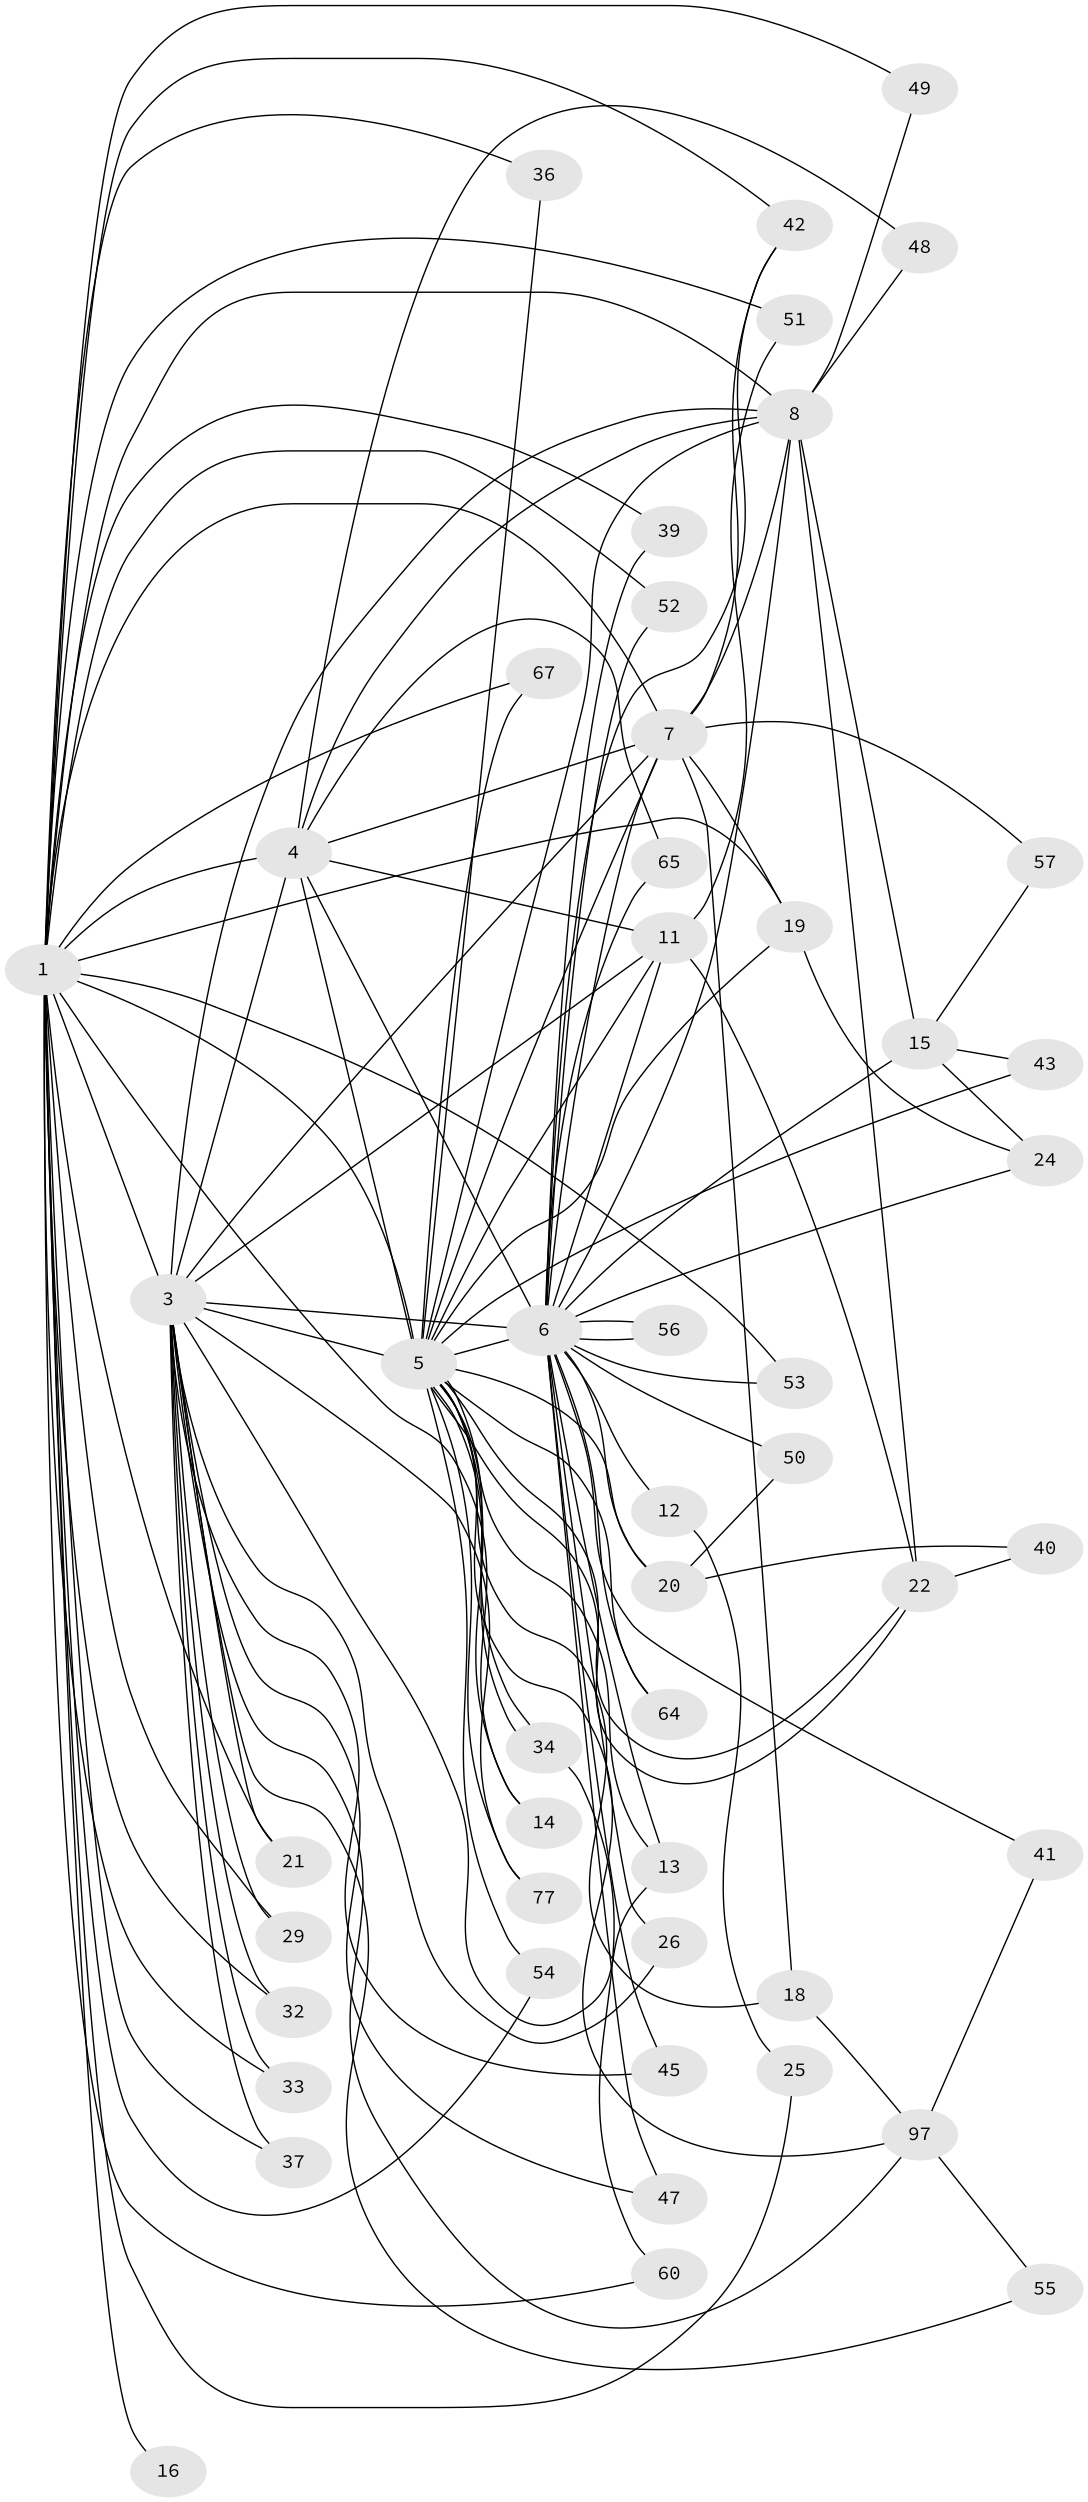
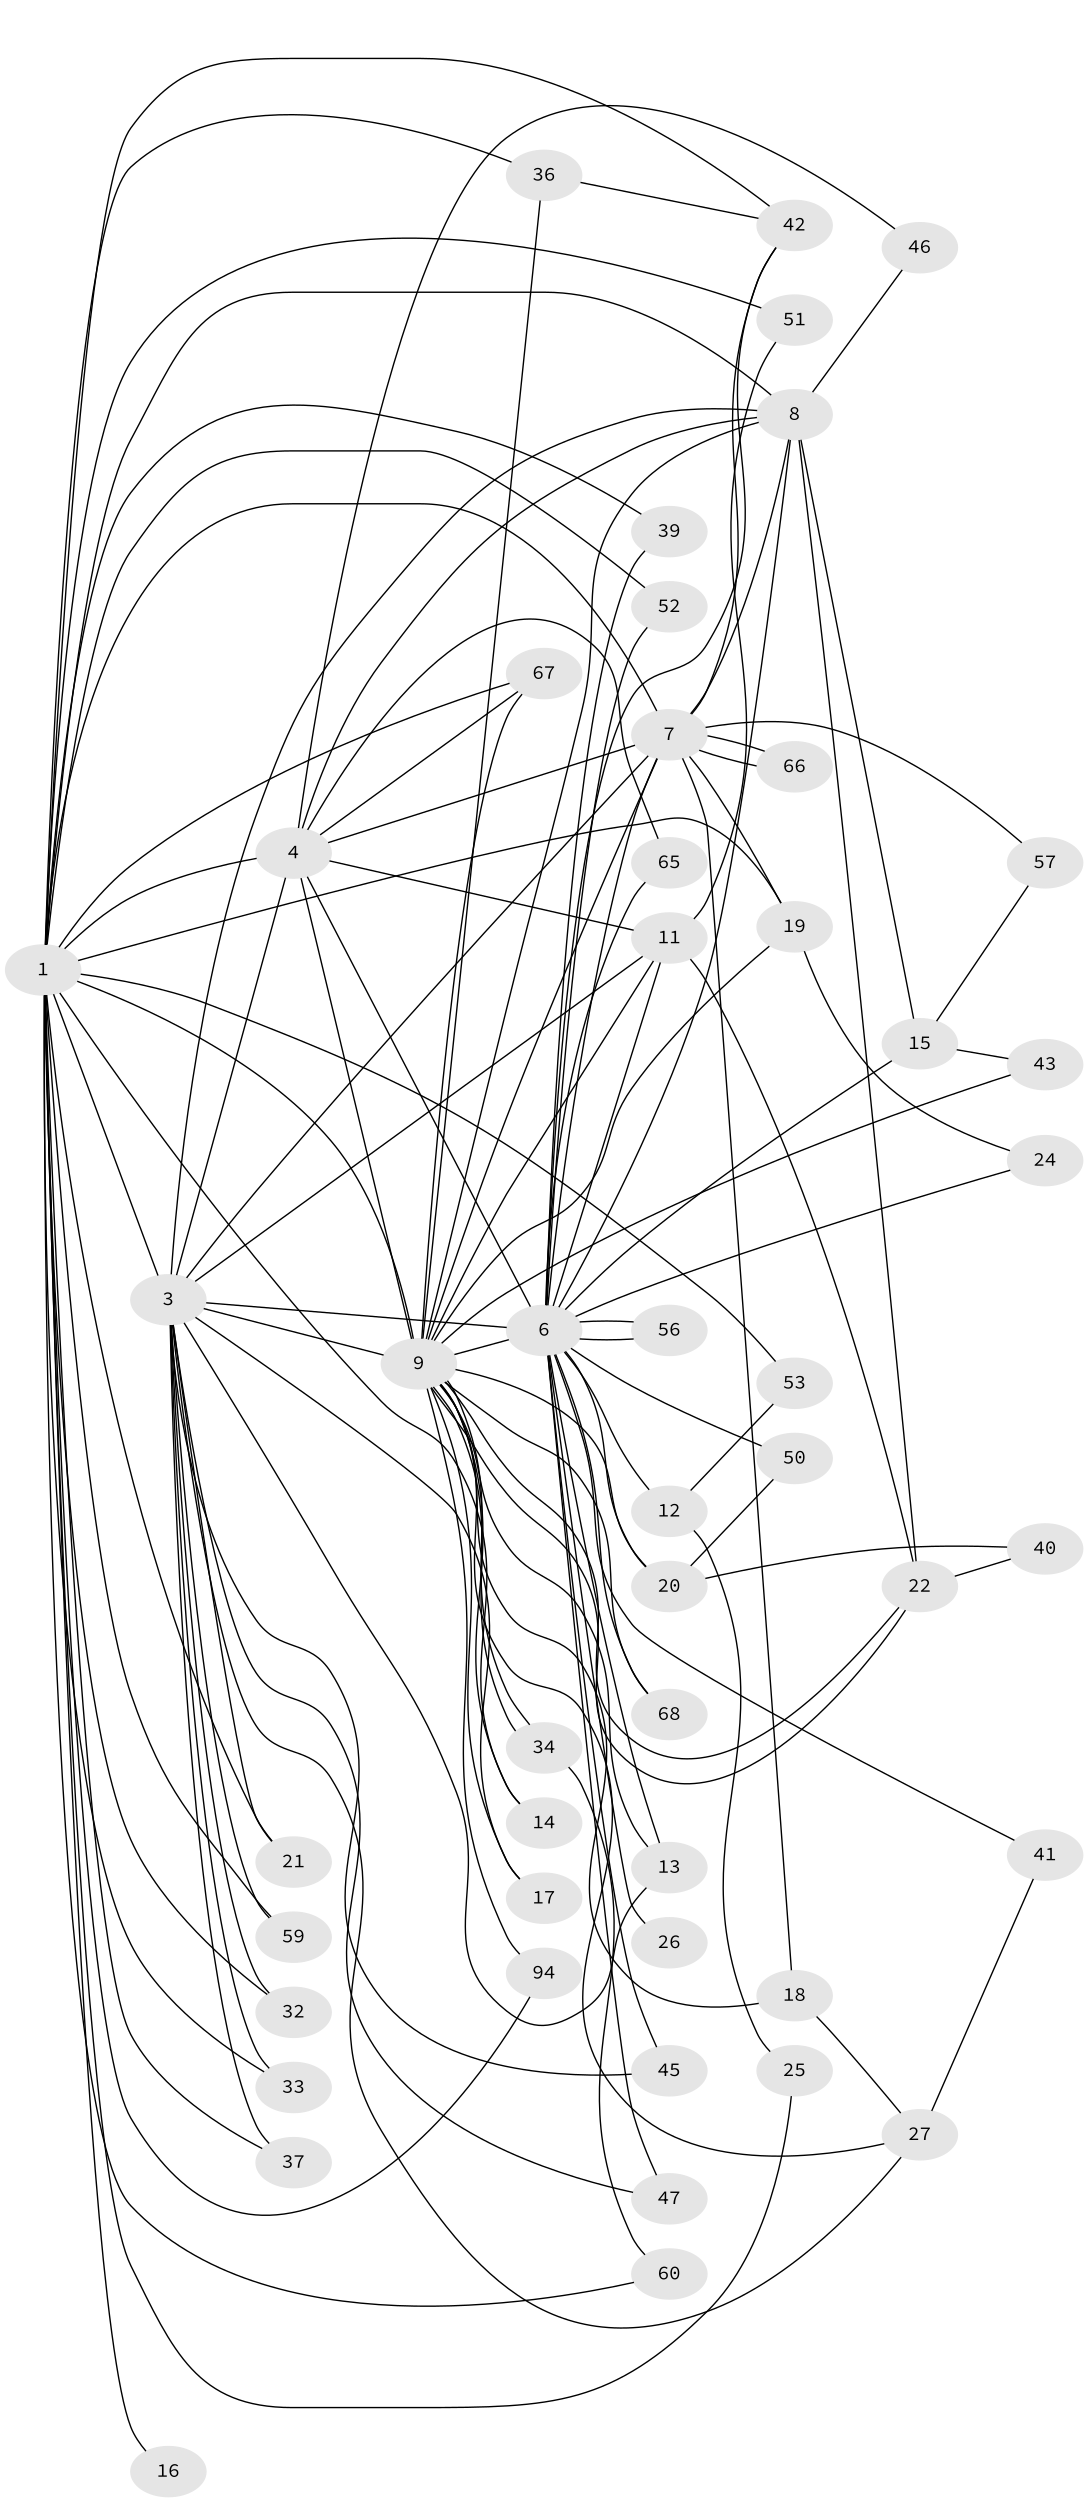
node "49": removed
edge "36" -- "42": added
node "48": label "48" -> "46"
edge "67" -- "4": added
node "66": added
edge "15" -- "24": removed
node "5": label "5" -> "9"
edge "6" -- "53": now "12" -- "53"
node "64": label "64" -> "68"
edge "3" -- "26": removed
node "77": label "77" -> "17"
node "29": label "29" -> "59"
node "54": label "54" -> "94"
node "97": label "97" -> "27"
node "55": removed
